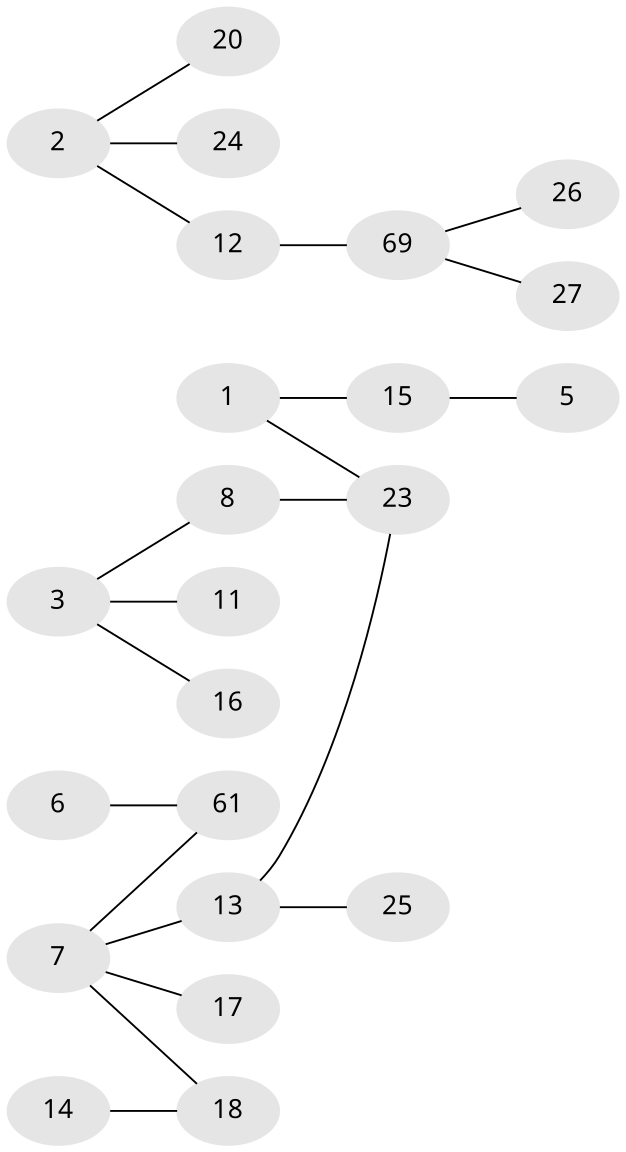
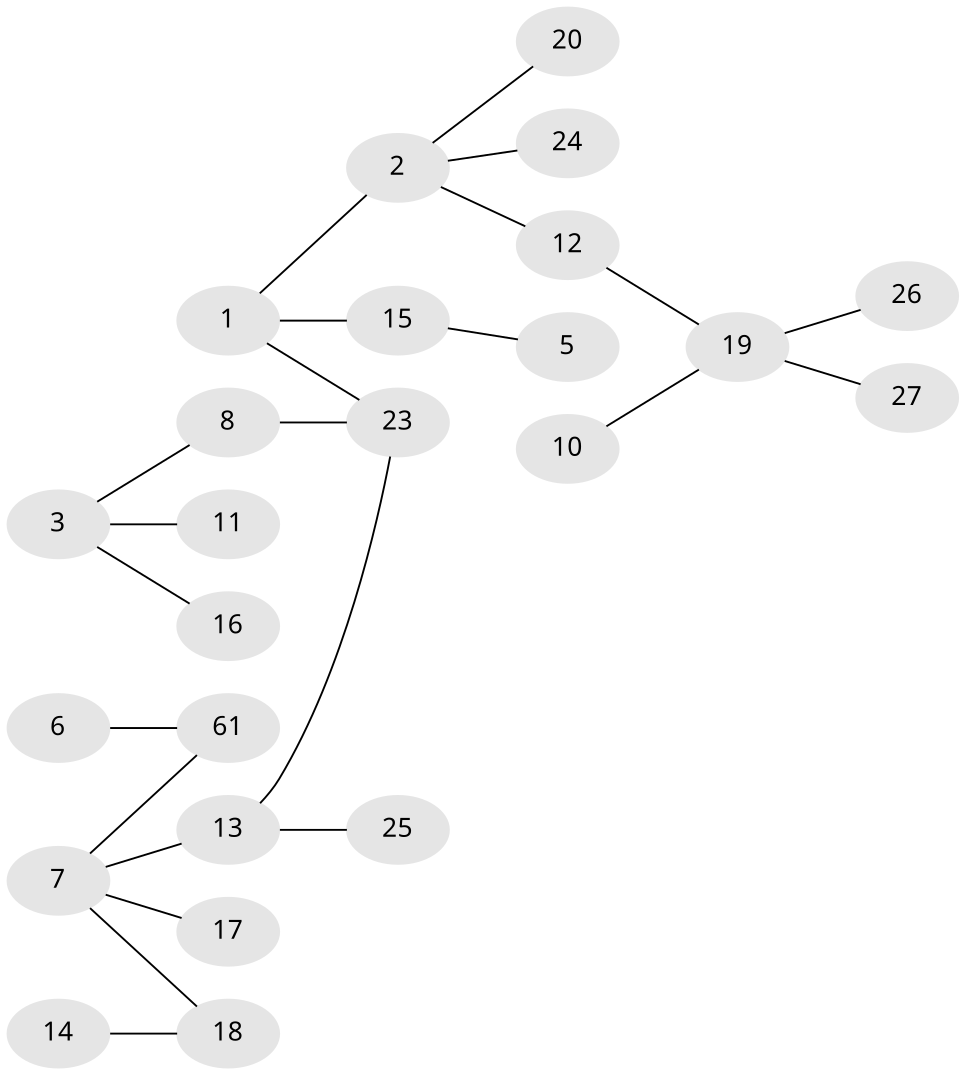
edge "2" -- "1": added
node "69": label "69" -> "19"
node "10": added
